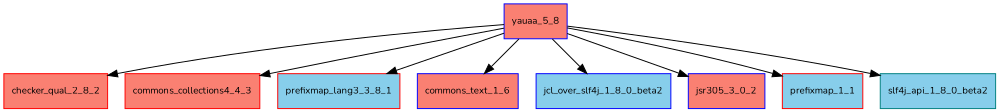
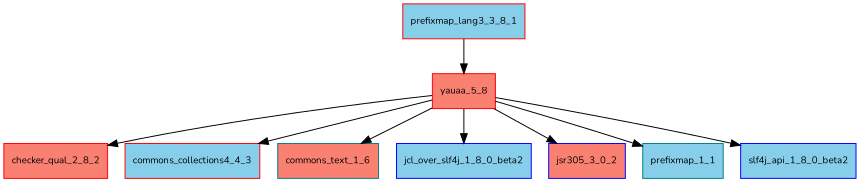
node "yauaa_5_8": color blue -> red
edge "yauaa_5_8" -> "prefixmap_lang3_3_8_1": reversed
node "commons_collections4_4_3": fillcolor salmon -> skyblue
node "commons_text_1_6": color blue -> teal
node "prefixmap_1_1": color red -> teal
node "slf4j_api_1_8_0_beta2": color teal -> blue
